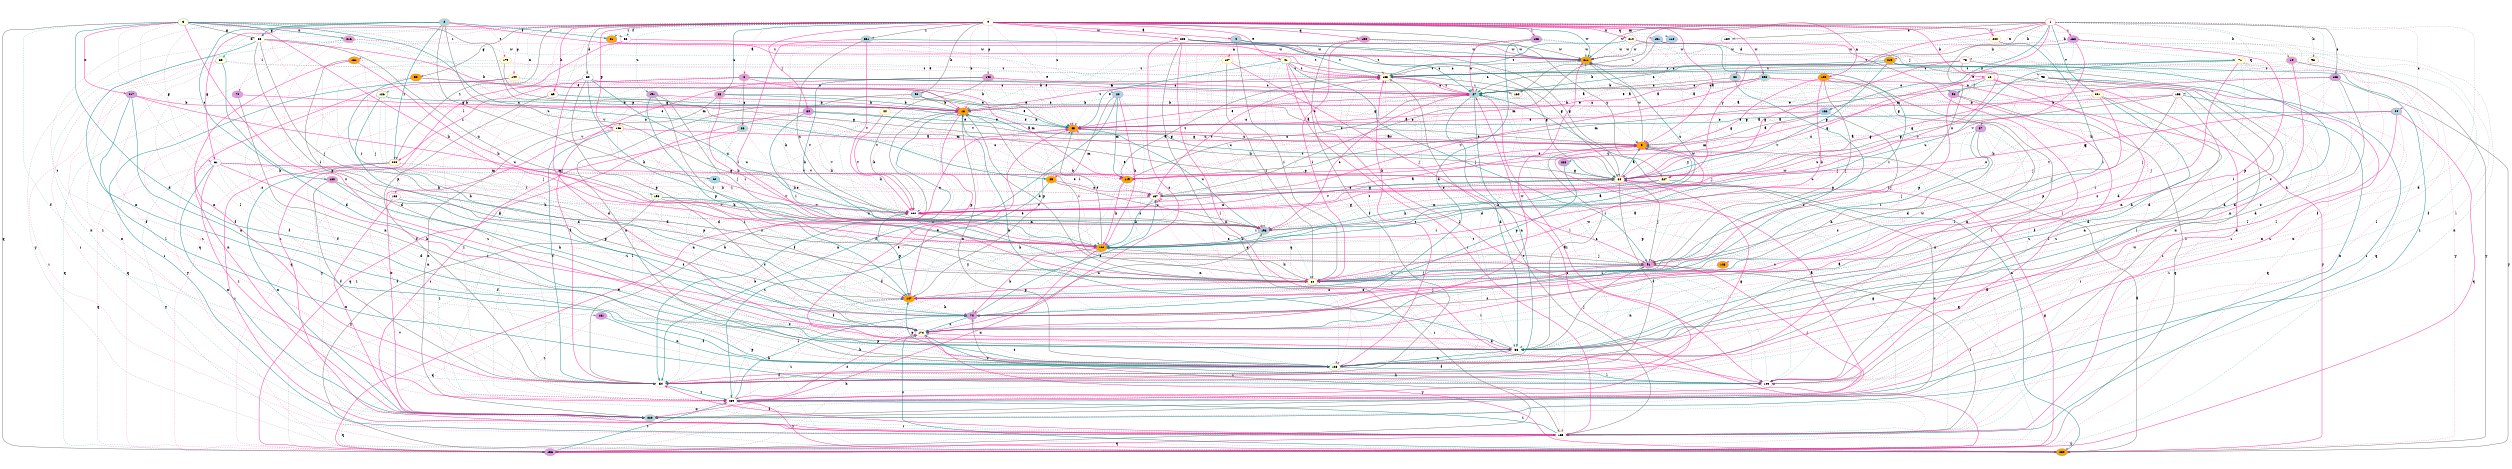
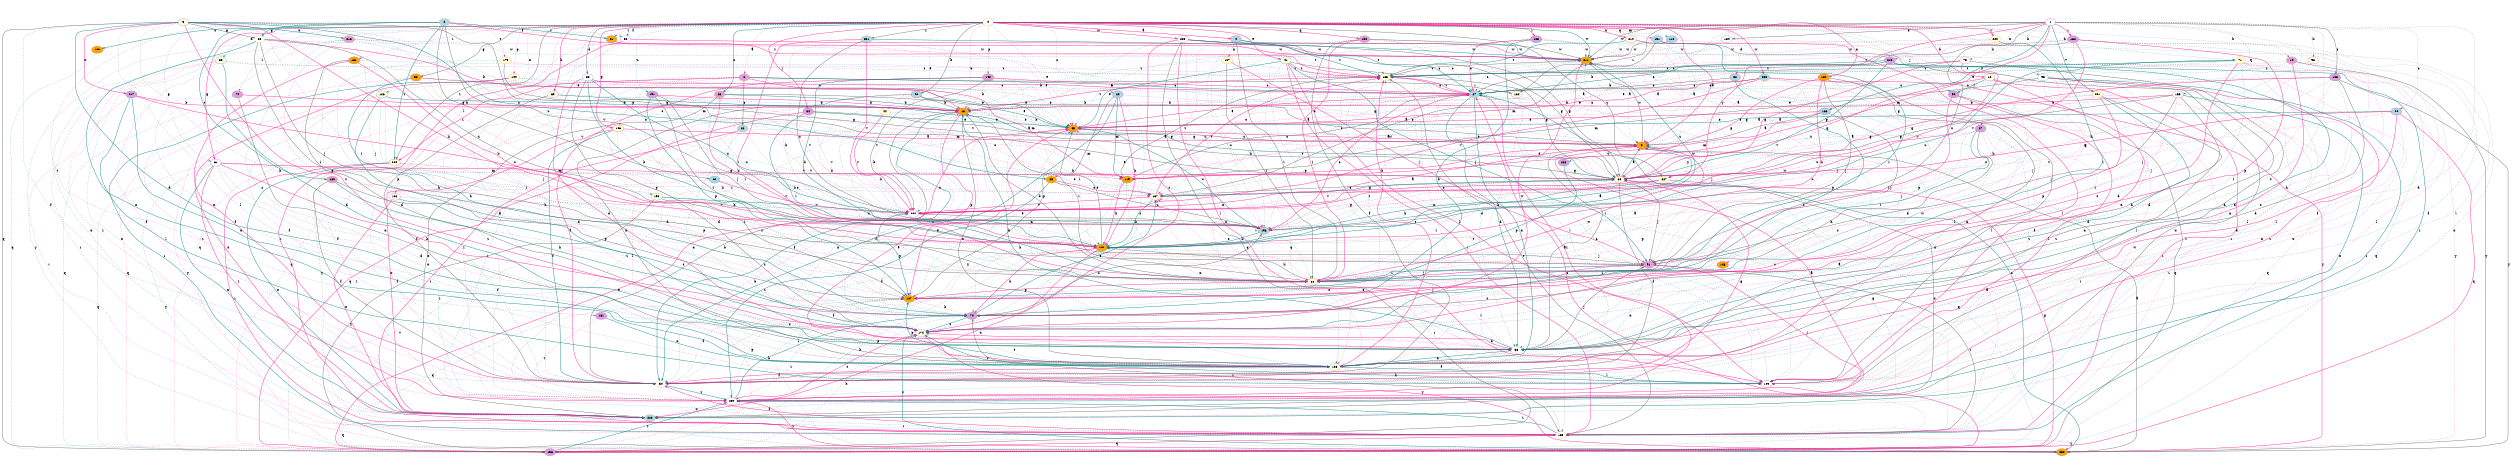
node "188": added
node "215": fillcolor orange -> plum
